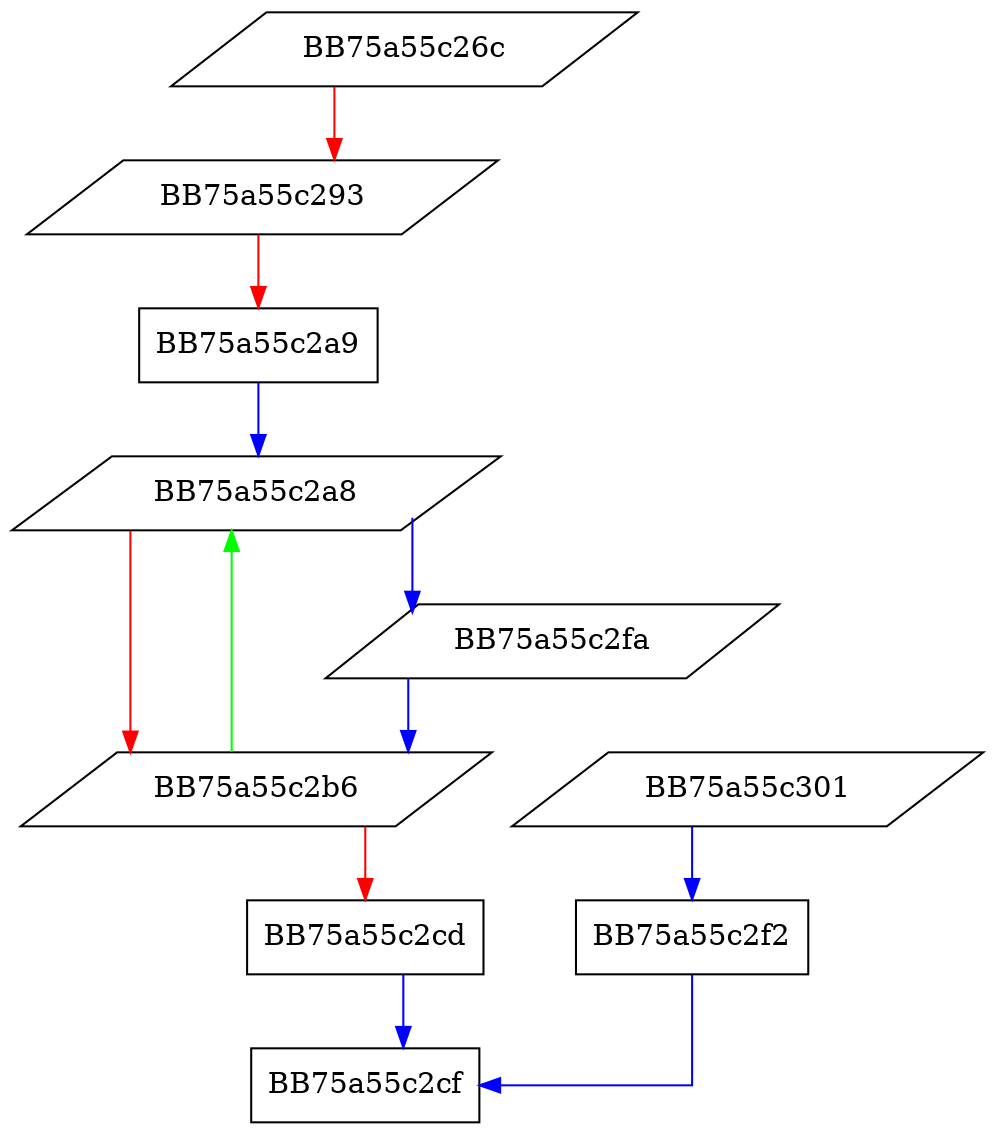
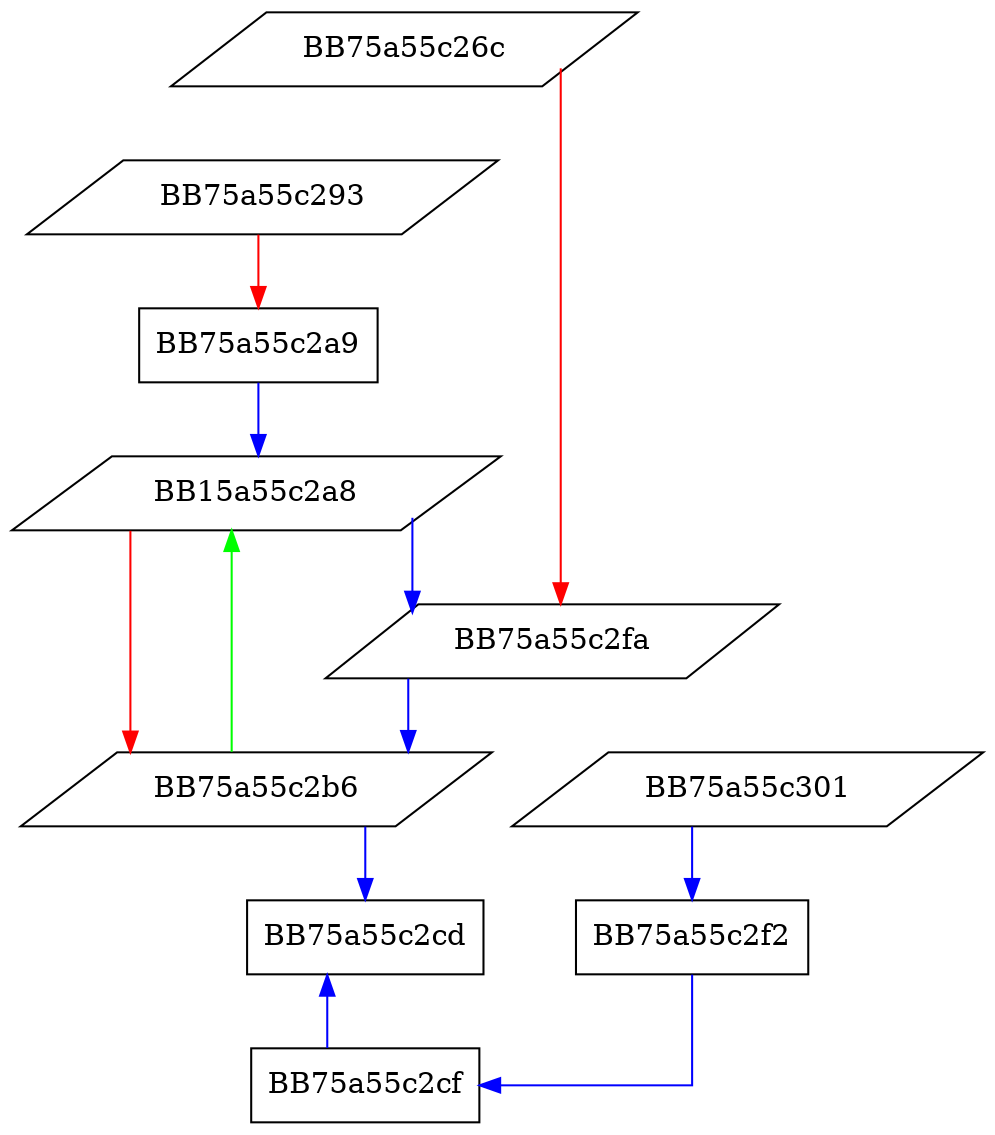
edge "BB75a55c26c" -> "BB75a55c293": now "BB75a55c26c" -> "BB75a55c2fa"
node "BB75a55c2a8": label "BB75a55c2a8" -> "BB15a55c2a8"
edge "BB75a55c2b6" -> "BB75a55c2cd": color red -> blue
edge "BB75a55c2cd" -> "BB75a55c2cf": reversed
